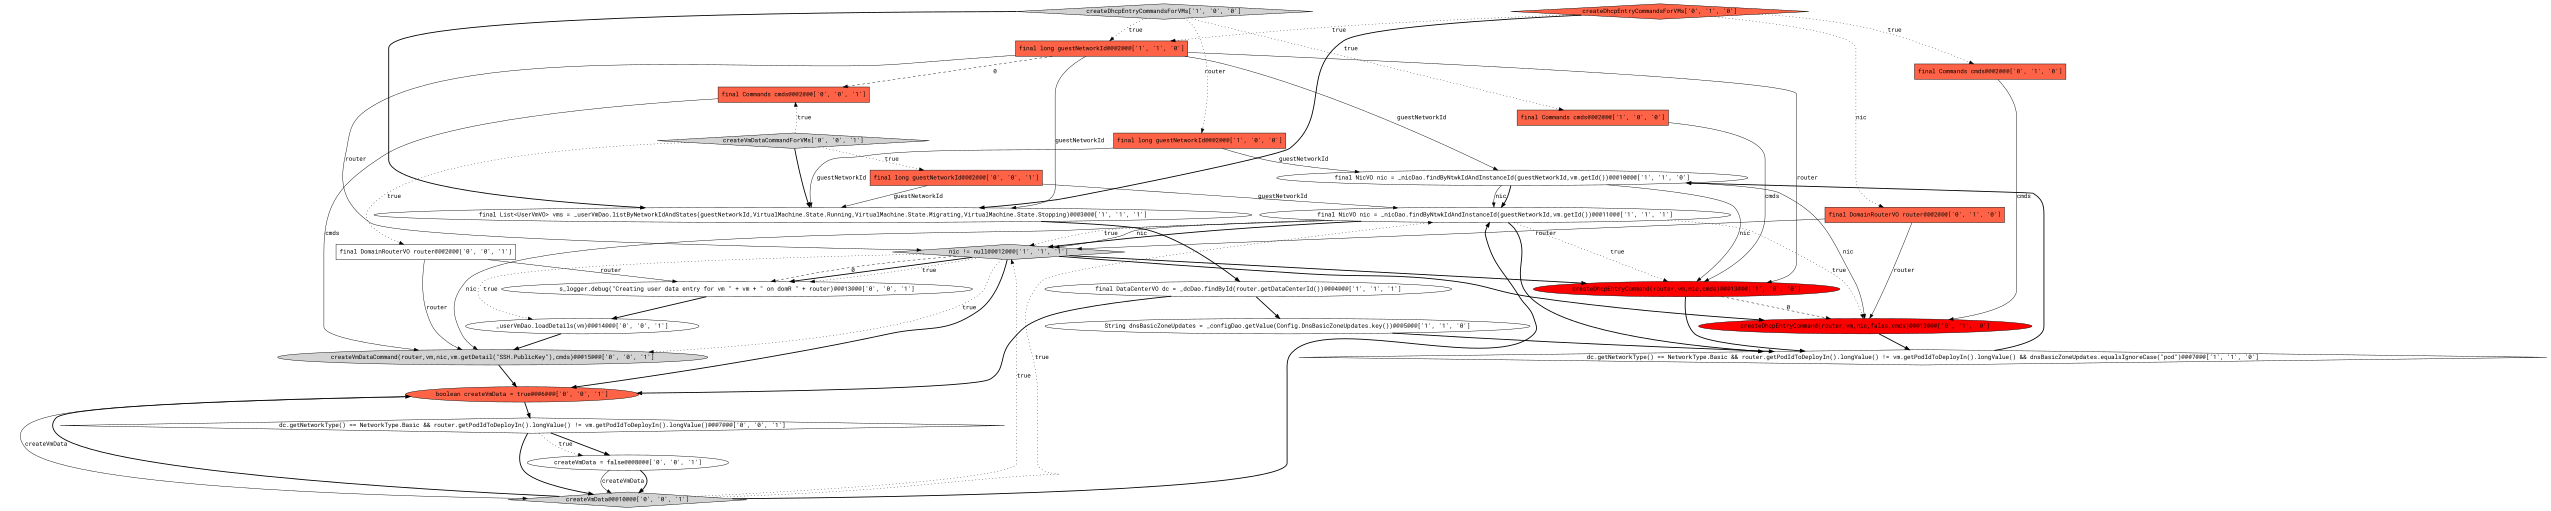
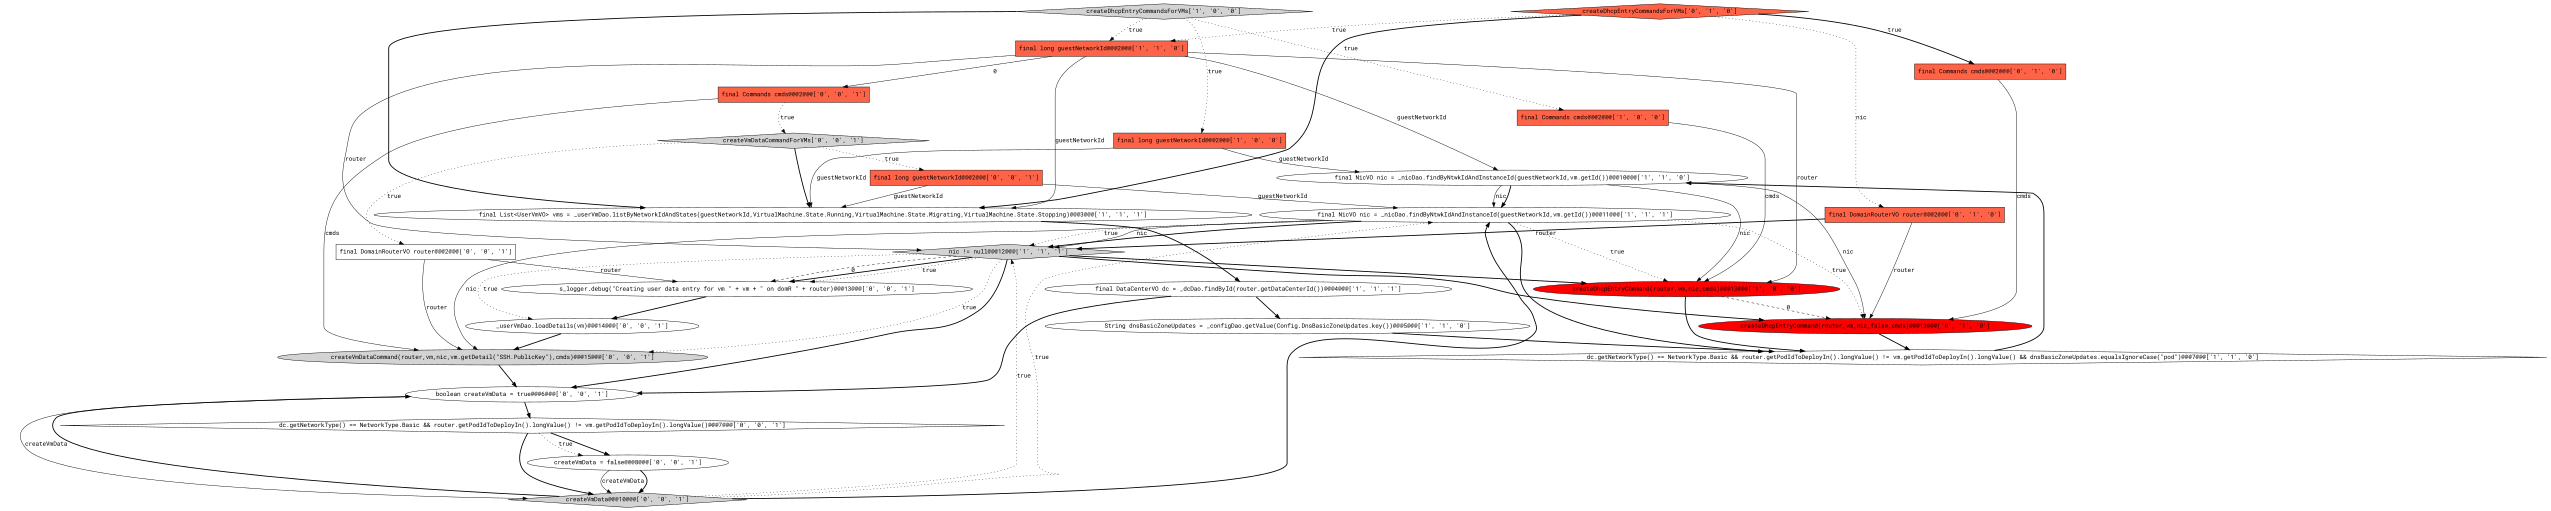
edge "createDhcpEntryCommandsForVMs['0', '1', '0']" -> "final Commands cmds@@@2@@@['0', '1', '0']": style dotted -> bold
edge "final long guestNetworkId@@@2@@@['1', '1', '0']" -> "final Commands cmds@@@2@@@['0', '0', '1']": style dashed -> solid
edge "createDhcpEntryCommandsForVMs['1', '0', '0']" -> "final long guestNetworkId@@@2@@@['1', '0', '0']": label "router" -> "true"
edge "createVmDataCommandForVMs['0', '0', '1']" -> "final Commands cmds@@@2@@@['0', '0', '1']": reversed
edge "final DomainRouterVO router@@@2@@@['0', '1', '0']" -> "nic != null@@@12@@@['1', '1', '1']": style solid -> bold
node "boolean createVmData = true@@@6@@@['0', '0', '1']": fillcolor tomato -> white
